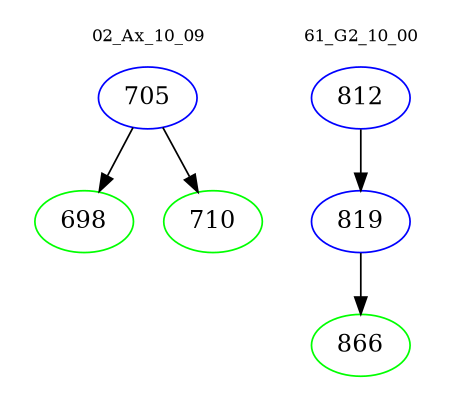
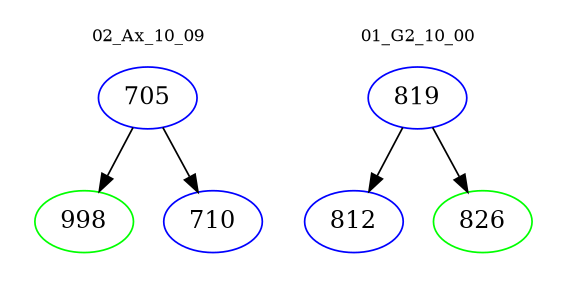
cluster "61_G2_10_00": label "61_G2_10_00" -> "01_G2_10_00"
edge "812" -> "819": reversed
node "698": label "698" -> "998"
node "710": color green -> blue
node "866": label "866" -> "826"
